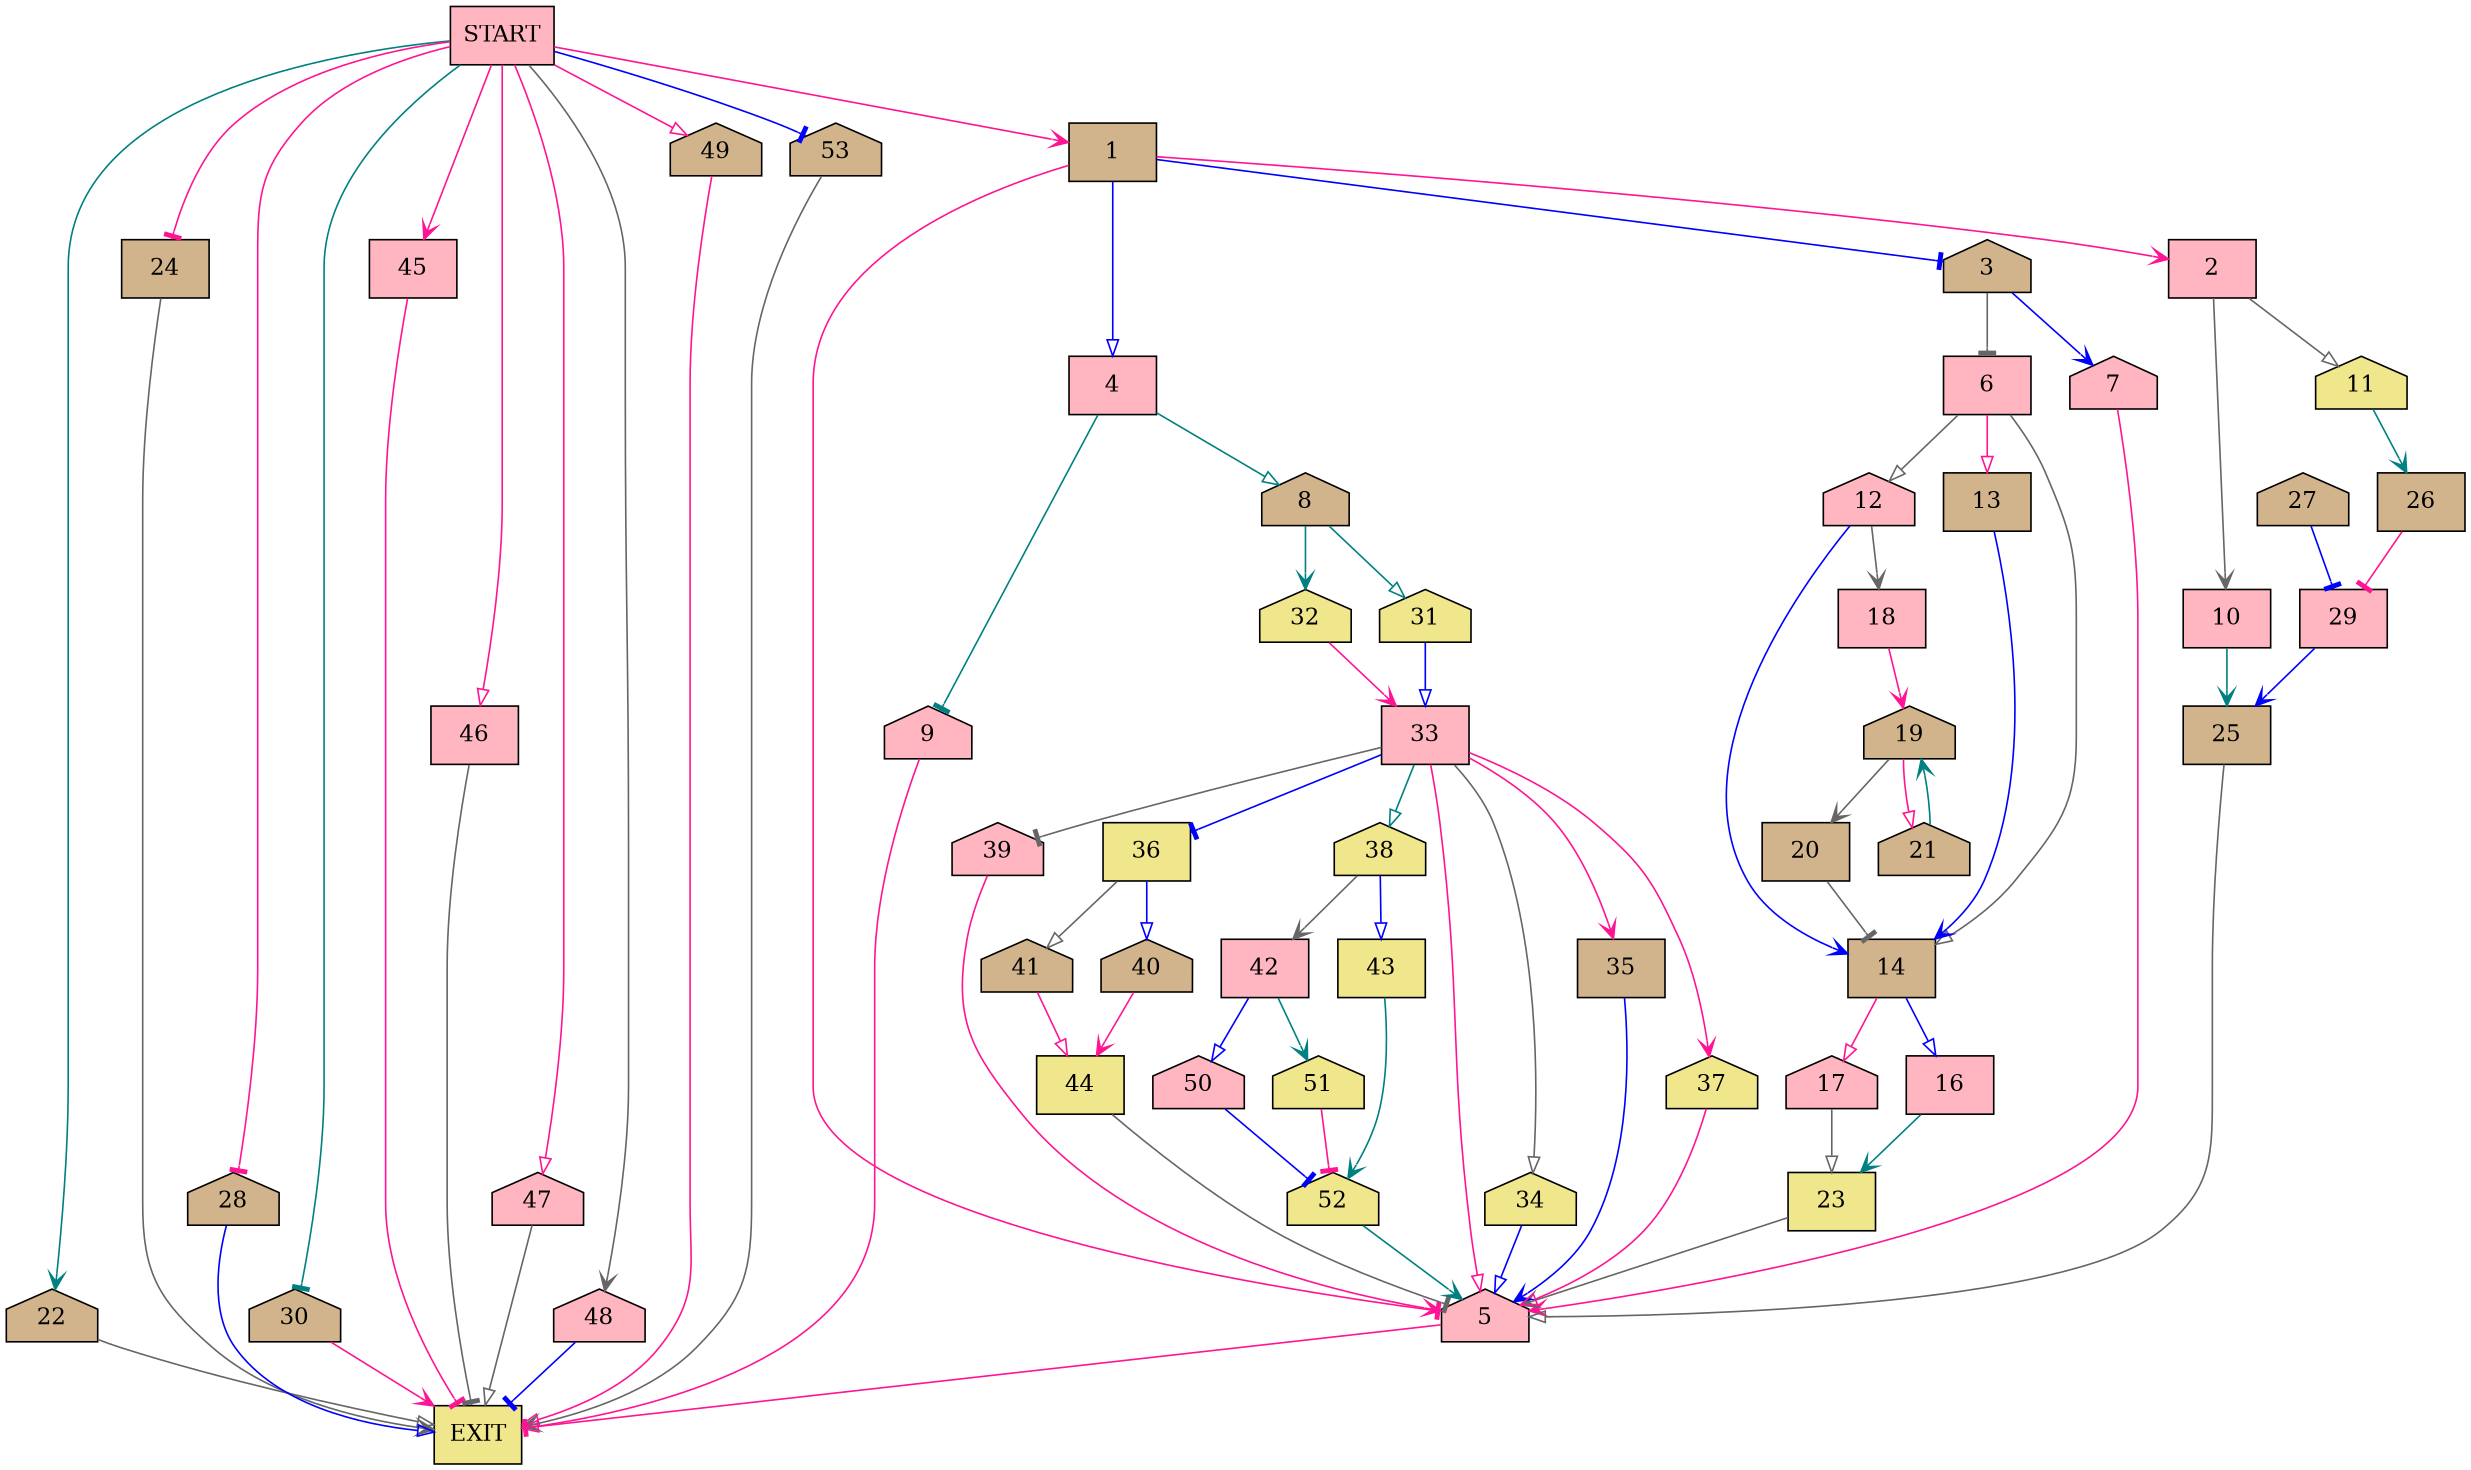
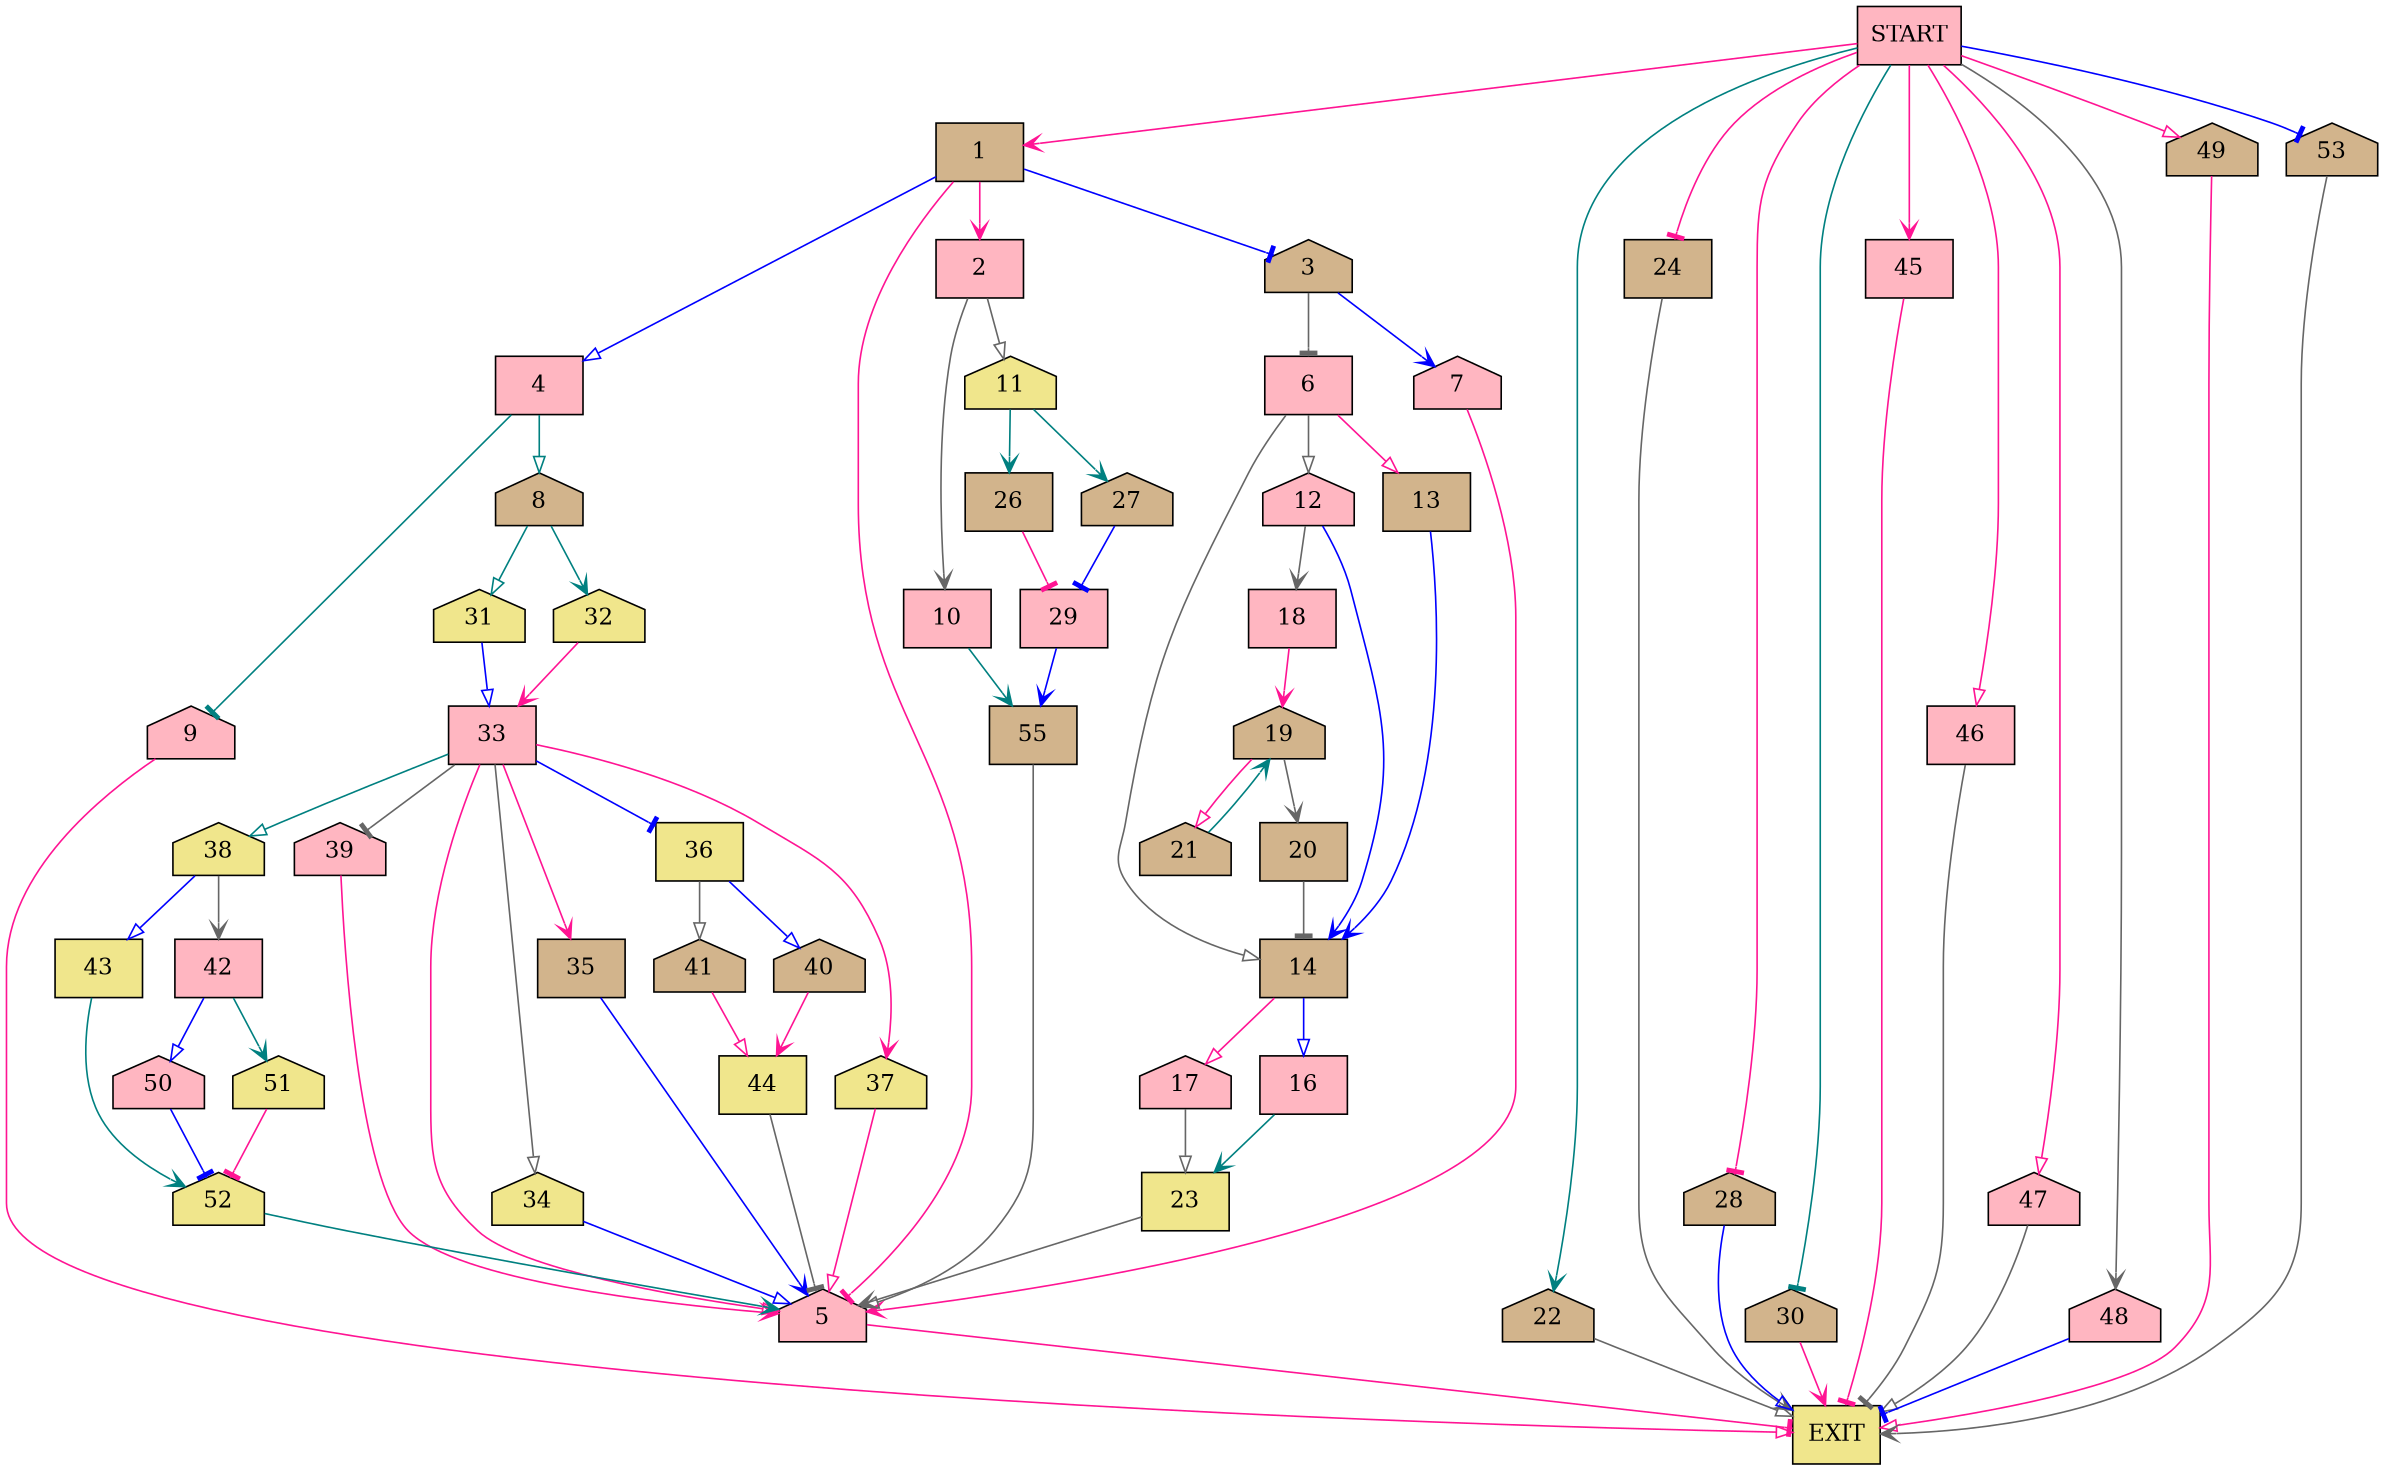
edge "11" -> "27": added
node "25": label "25" -> "55"
